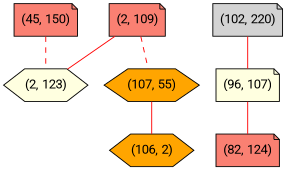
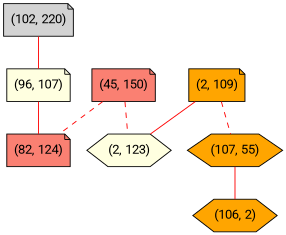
node "(2, 109)": fillcolor salmon -> orange
edge "(45, 150)" -- "(82, 124)": added
